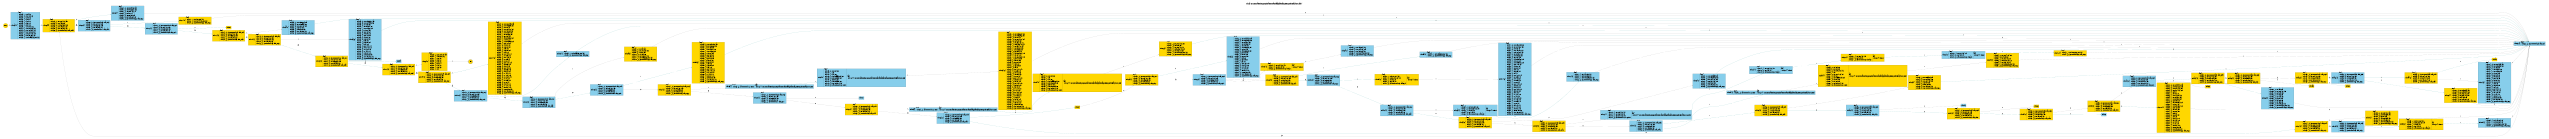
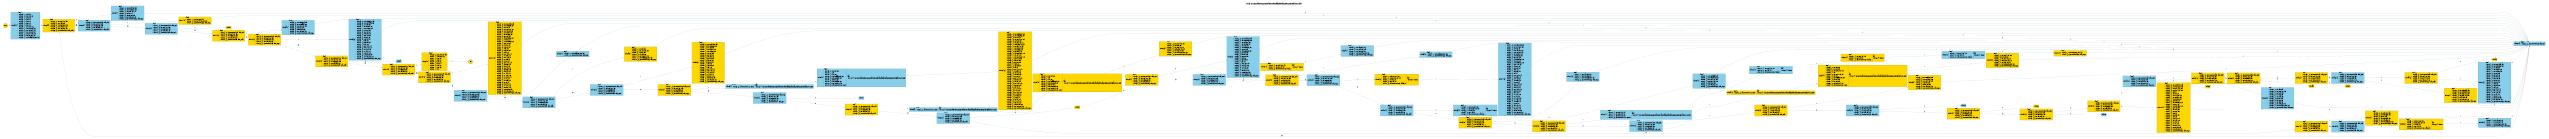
node "0x4020a8 [5]": fillcolor skyblue -> gold
